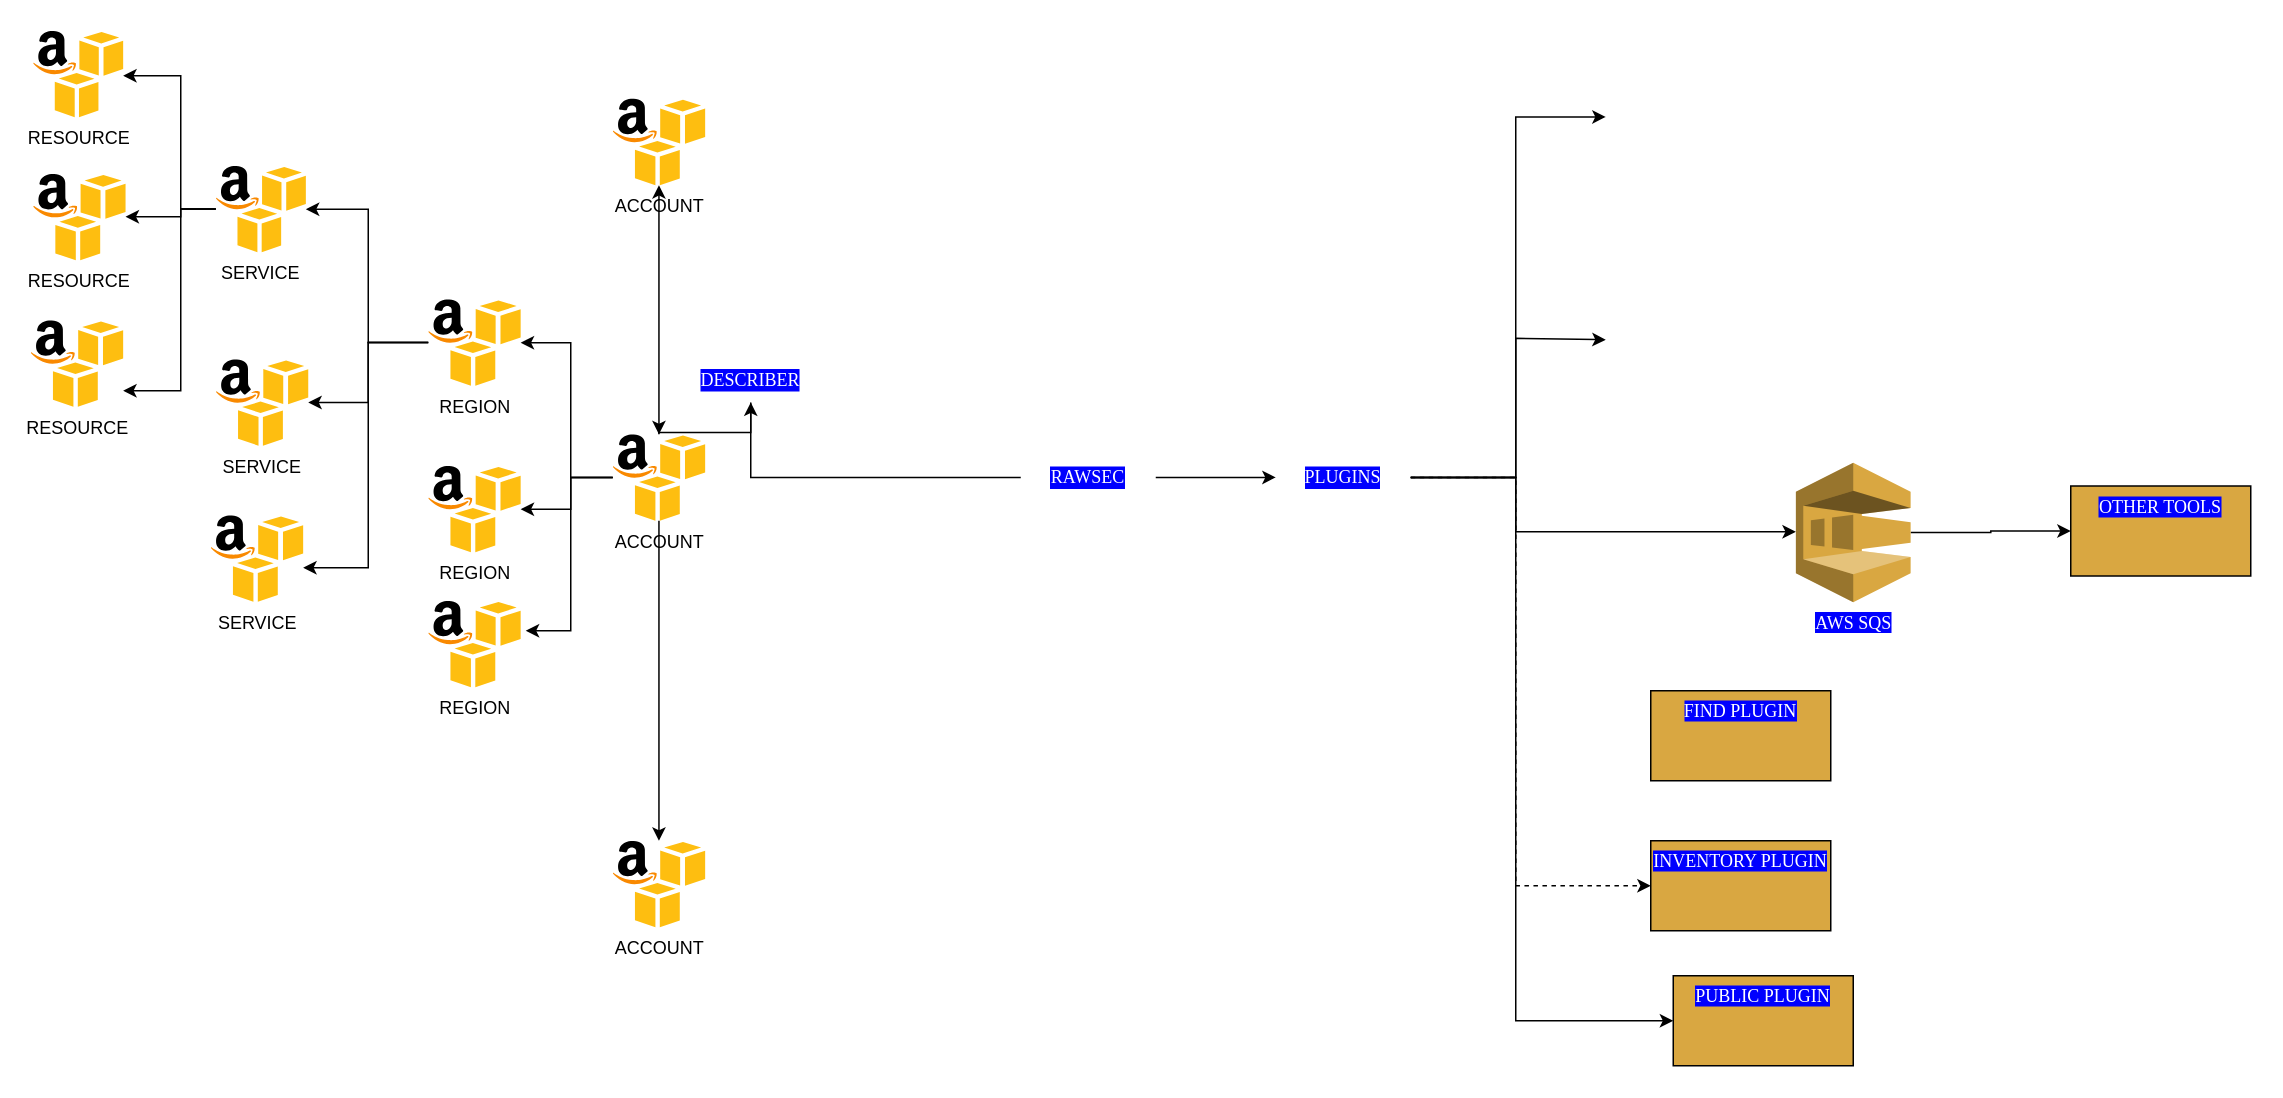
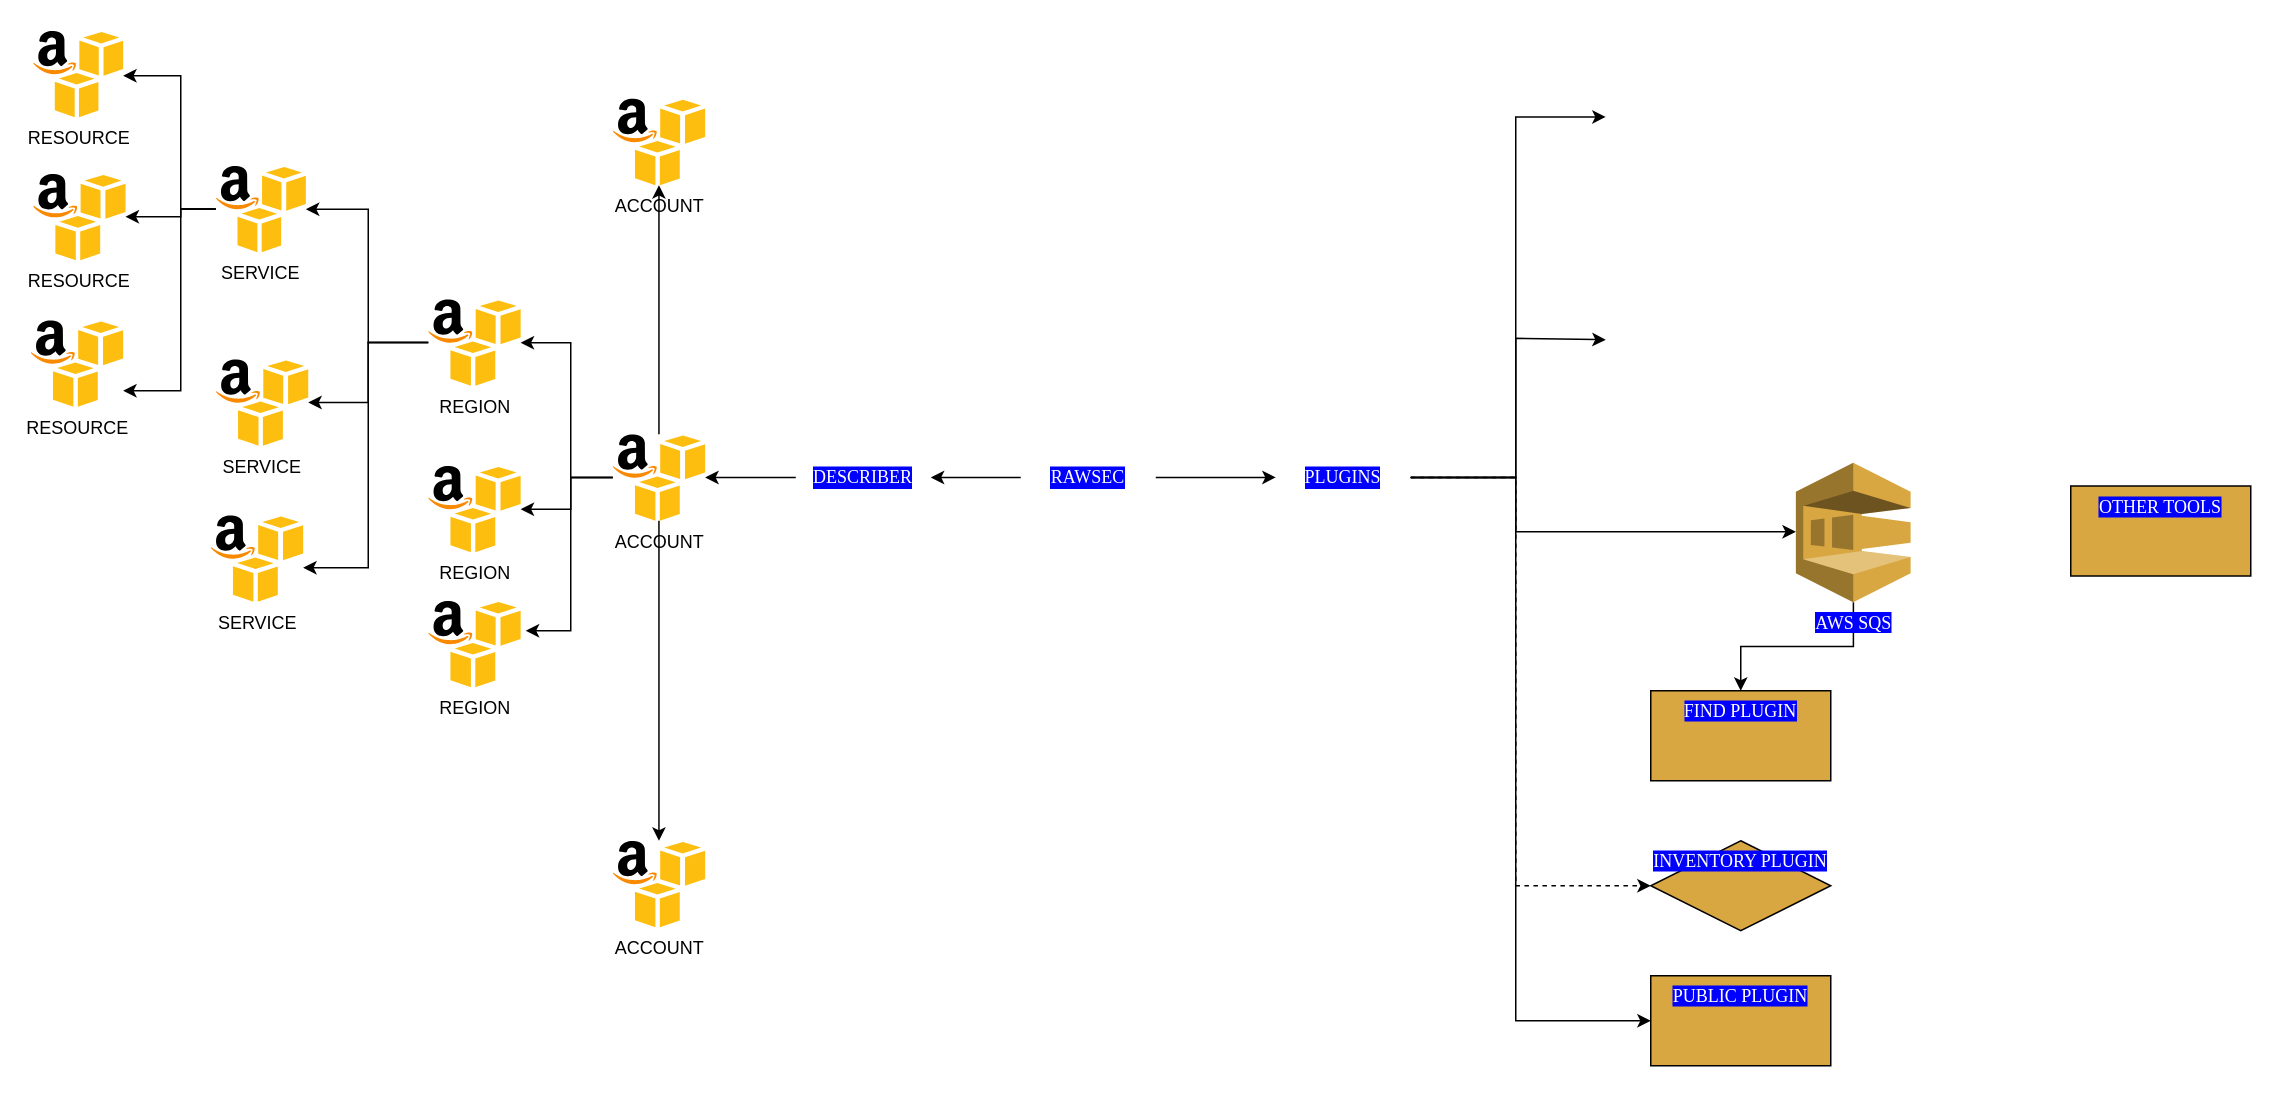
node "DESCRIBER": moved (751, 380) -> (863, 477)
edge "AWS SQS" -> "OTHER TOOLS": now "AWS SQS" -> "FIND PLUGIN"
node "INVENTORY PLUGIN": shape rectangle -> diamond
node "PUBLIC PLUGIN": moved (1763, 1021) -> (1741, 1021)
